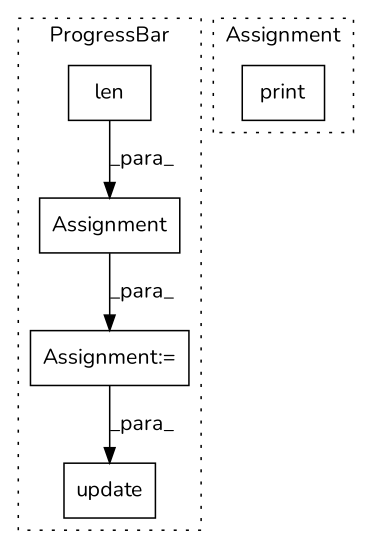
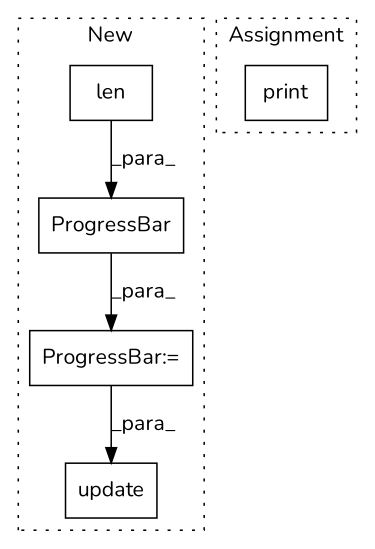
cluster "ProgressBar": label "ProgressBar" -> "New"
node "Assignment": label "Assignment" -> "ProgressBar"
node "Assignment:=": label "Assignment:=" -> "ProgressBar:="
